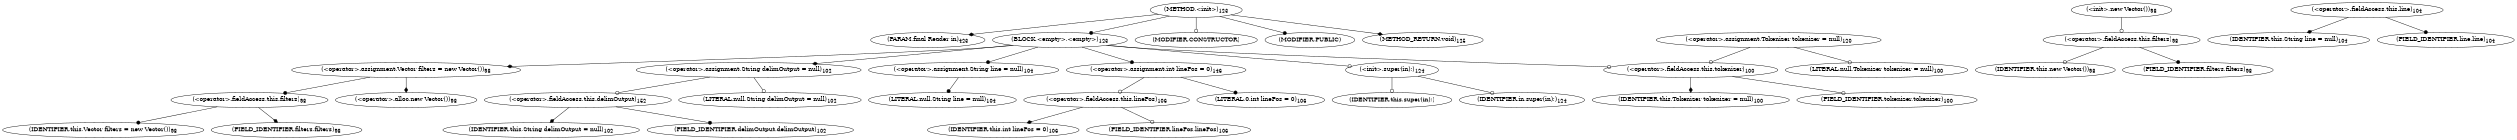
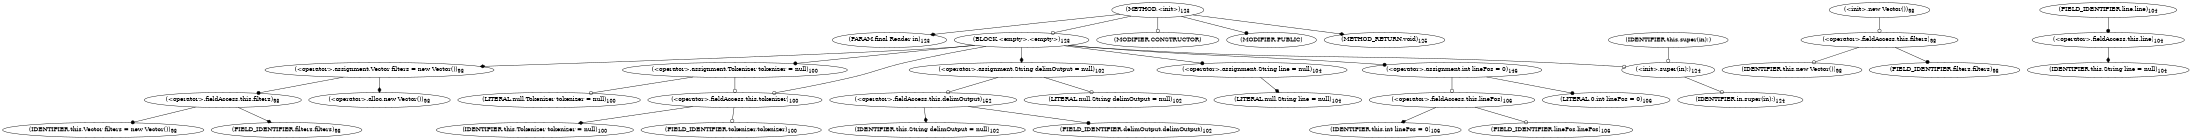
edge "(METHOD,<init>)" -> "(BLOCK,<empty>,<empty>)": arrowhead dot -> odot
edge "(<operator>.fieldAccess,this.line)" -> "(FIELD_IDENTIFIER,line,line)": reversed
node "(PARAM,final Reader in)": text "423" -> "123"
node "(<operator>.assignment,Tokenizer tokenizer = null)": text "120" -> "100"
edge "(BLOCK,<empty>,<empty>)" -> "(<operator>.assignment,Tokenizer tokenizer = null)": added
edge "(<init>,super(in);)" -> "(IDENTIFIER,this,super(in);)": reversed
edge "(<operator>.assignment,String line = null)" -> "(LITERAL,null,String line = null)": arrowhead dot -> diamond
